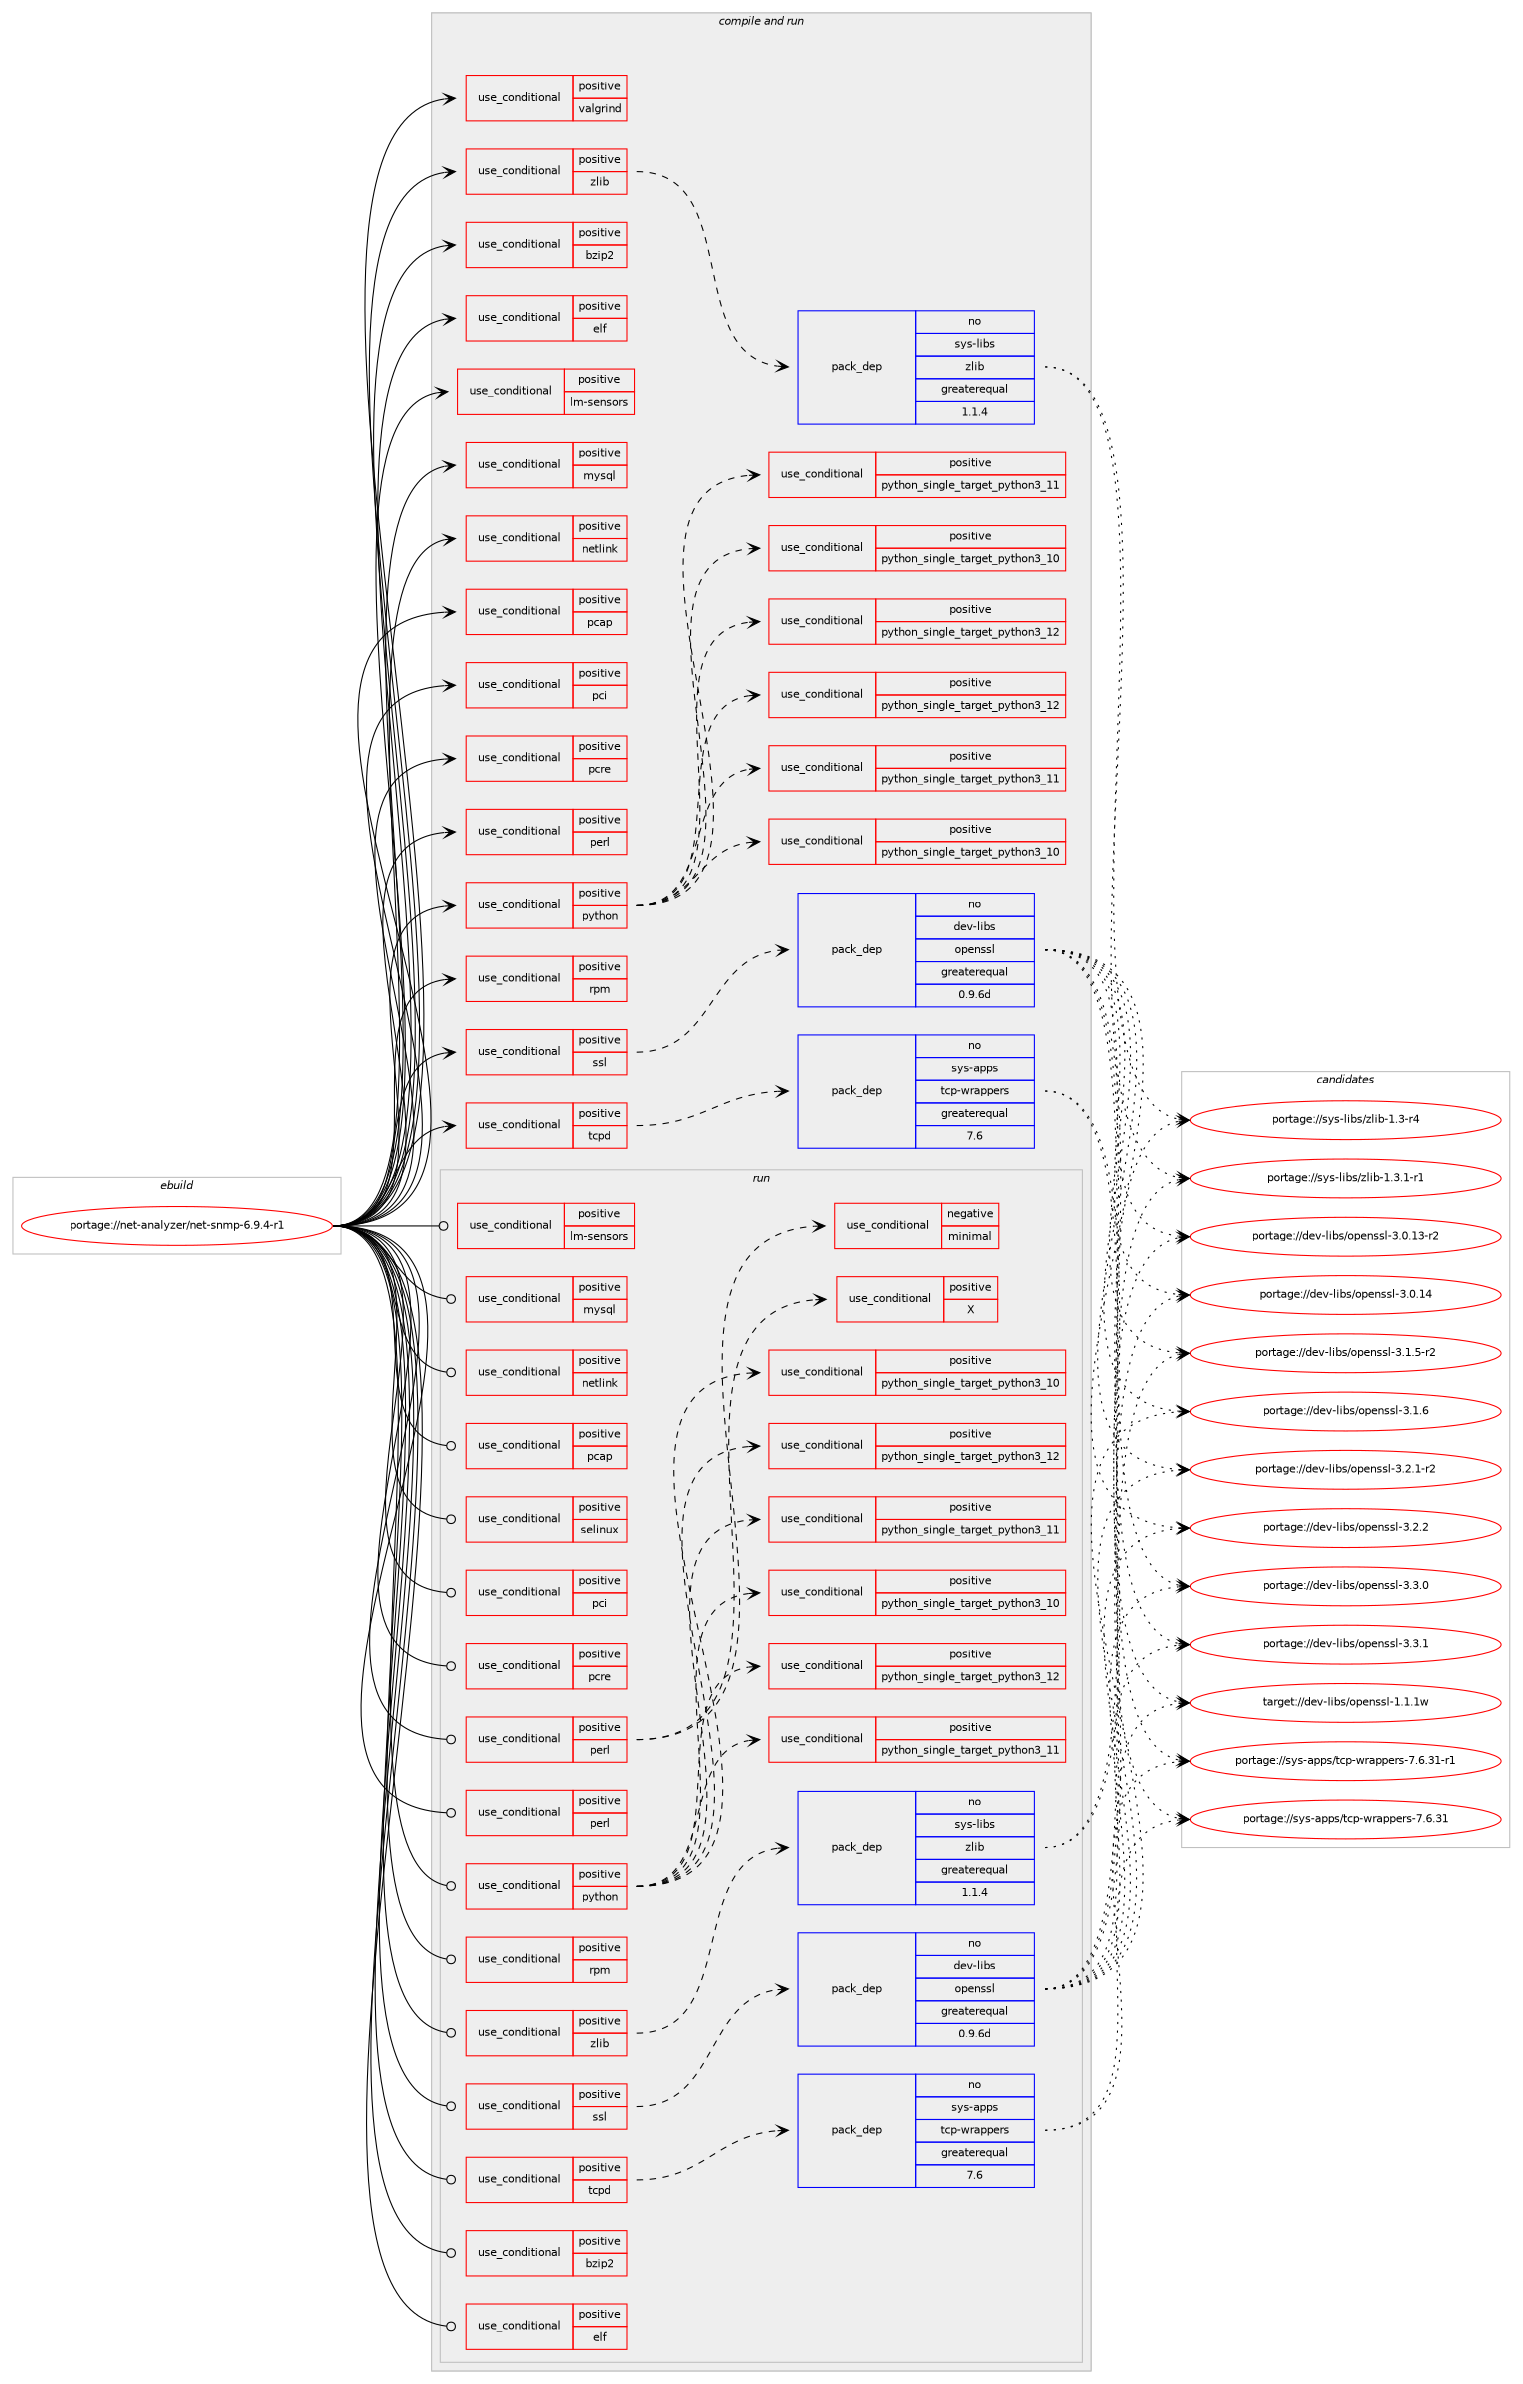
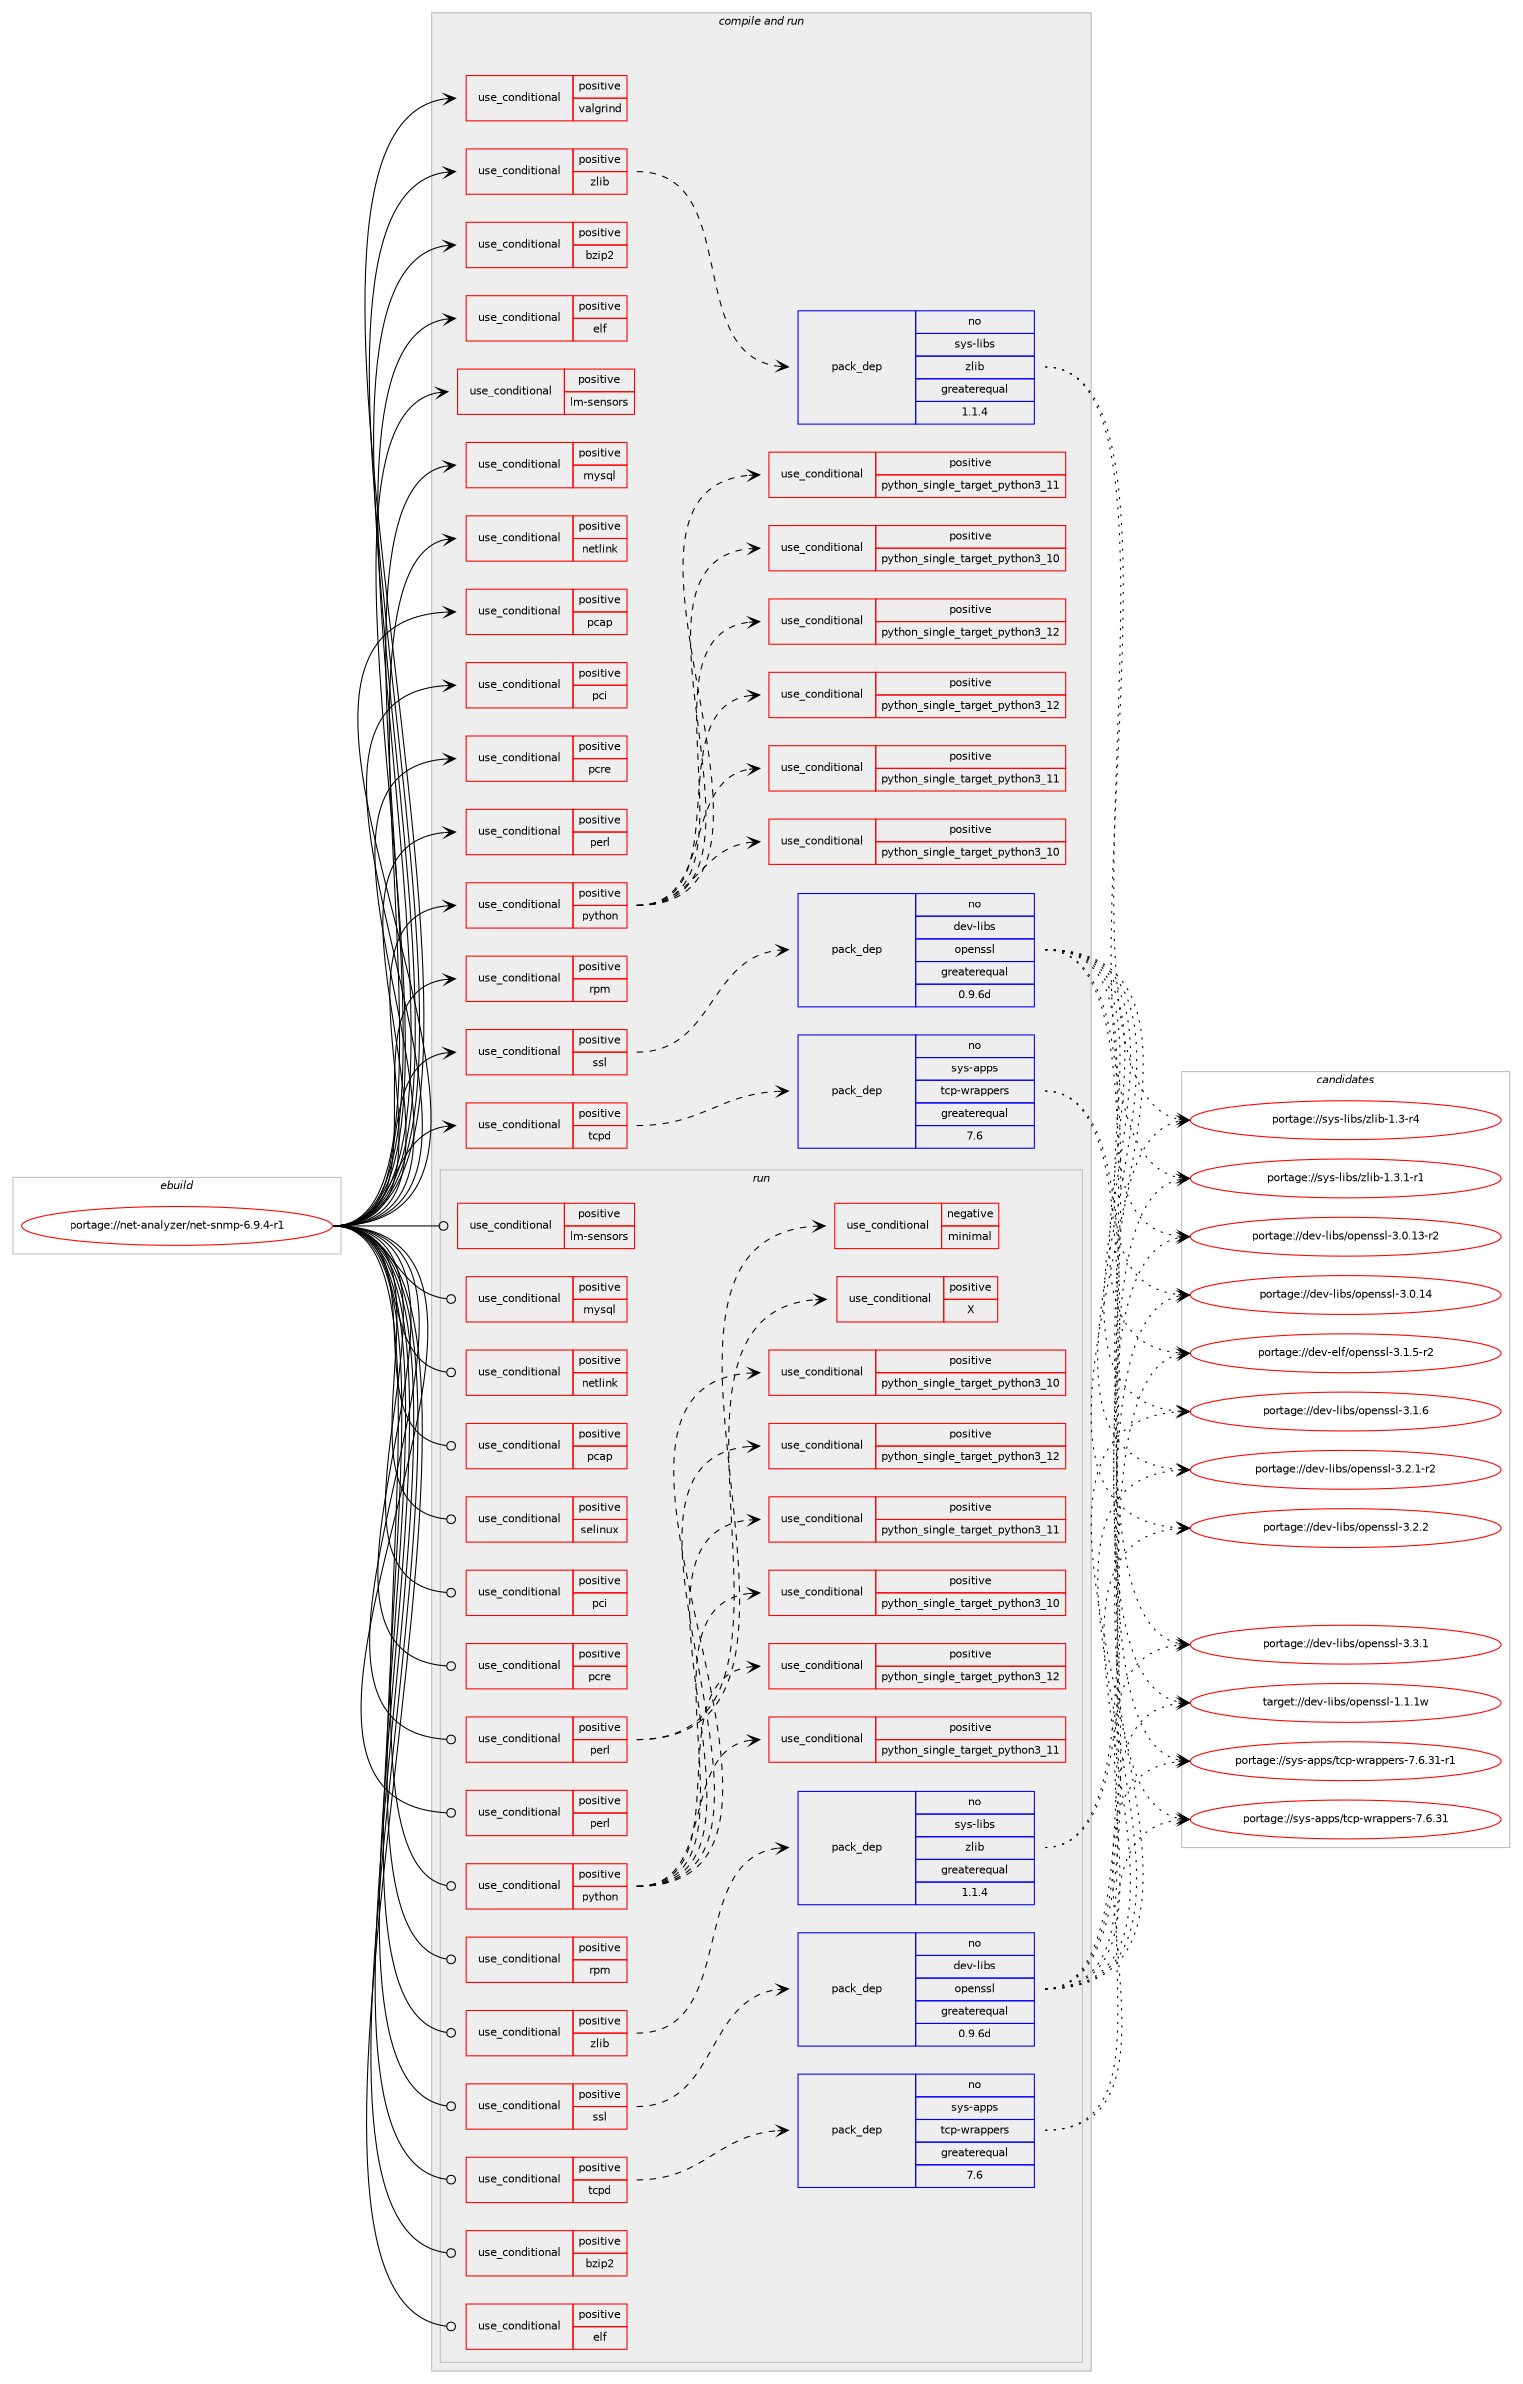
node "portage://dev-libs/openssl-3.1.5-r2": label "portage://dev-libs/openssl-3.1.5-r2" -> "portage://dev-elf/openssl-3.1.5-r2"
node "portage://dev-libs/openssl-3.3.0": removed
